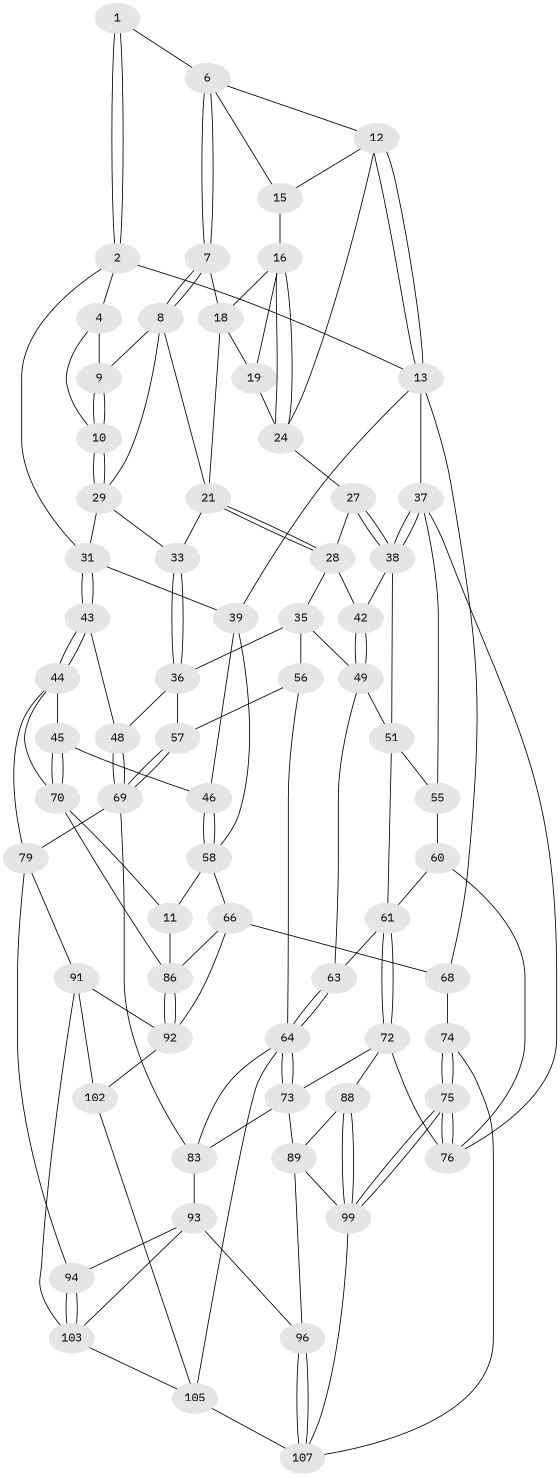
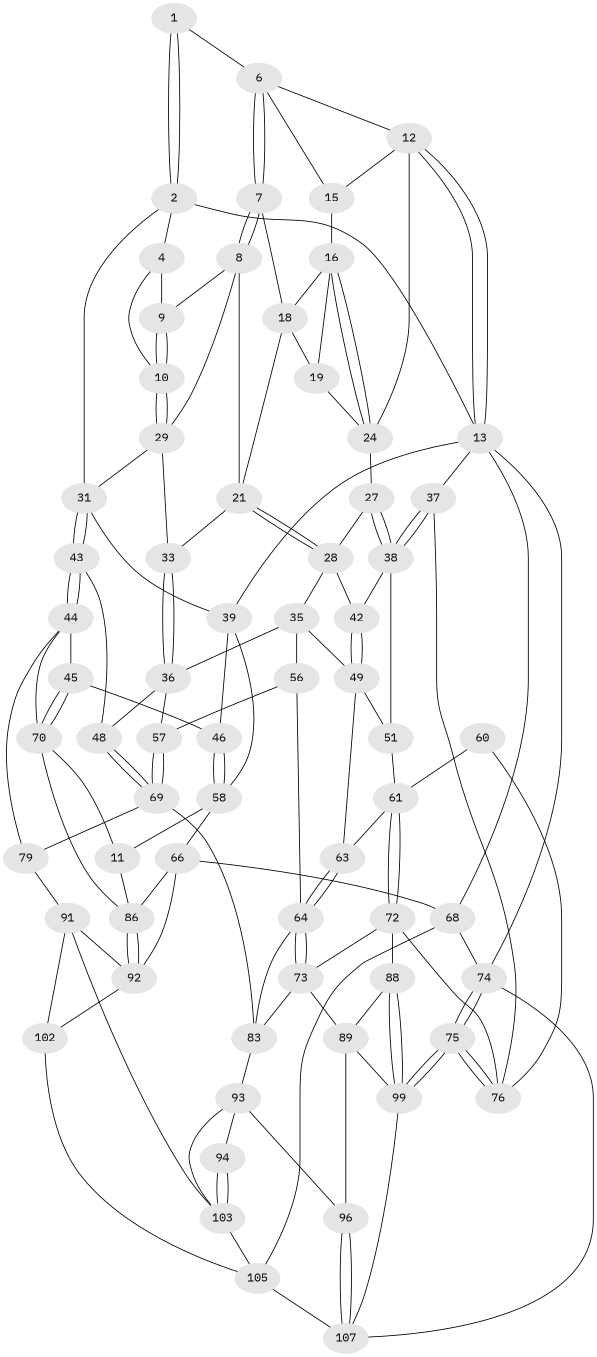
edge "13" -- "74": added
node "55": removed
edge "79" -- "94": removed
edge "64" -- "105": now "68" -- "105"
